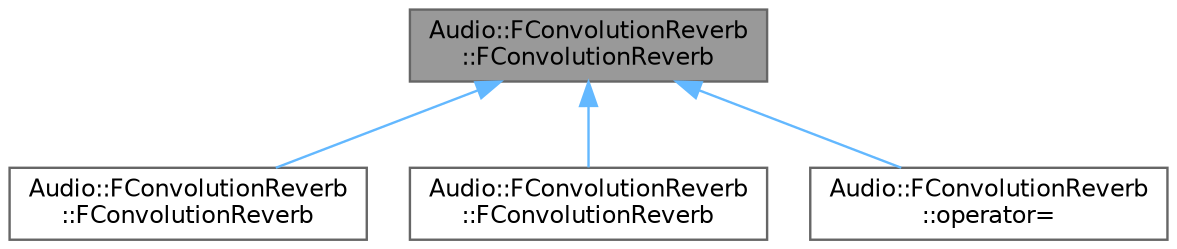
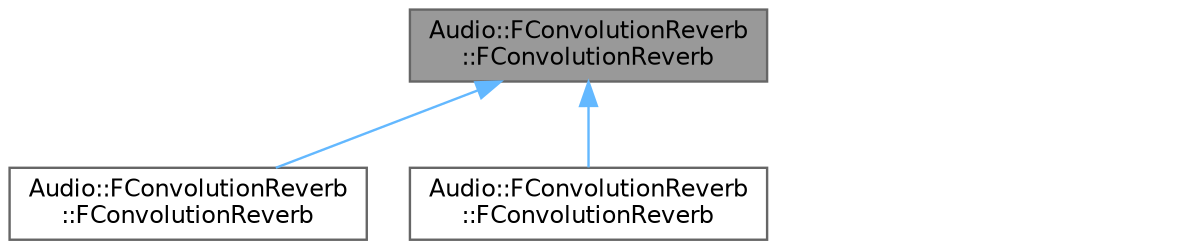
node "Audio::FConvolutionReverb ::operator=": removed
